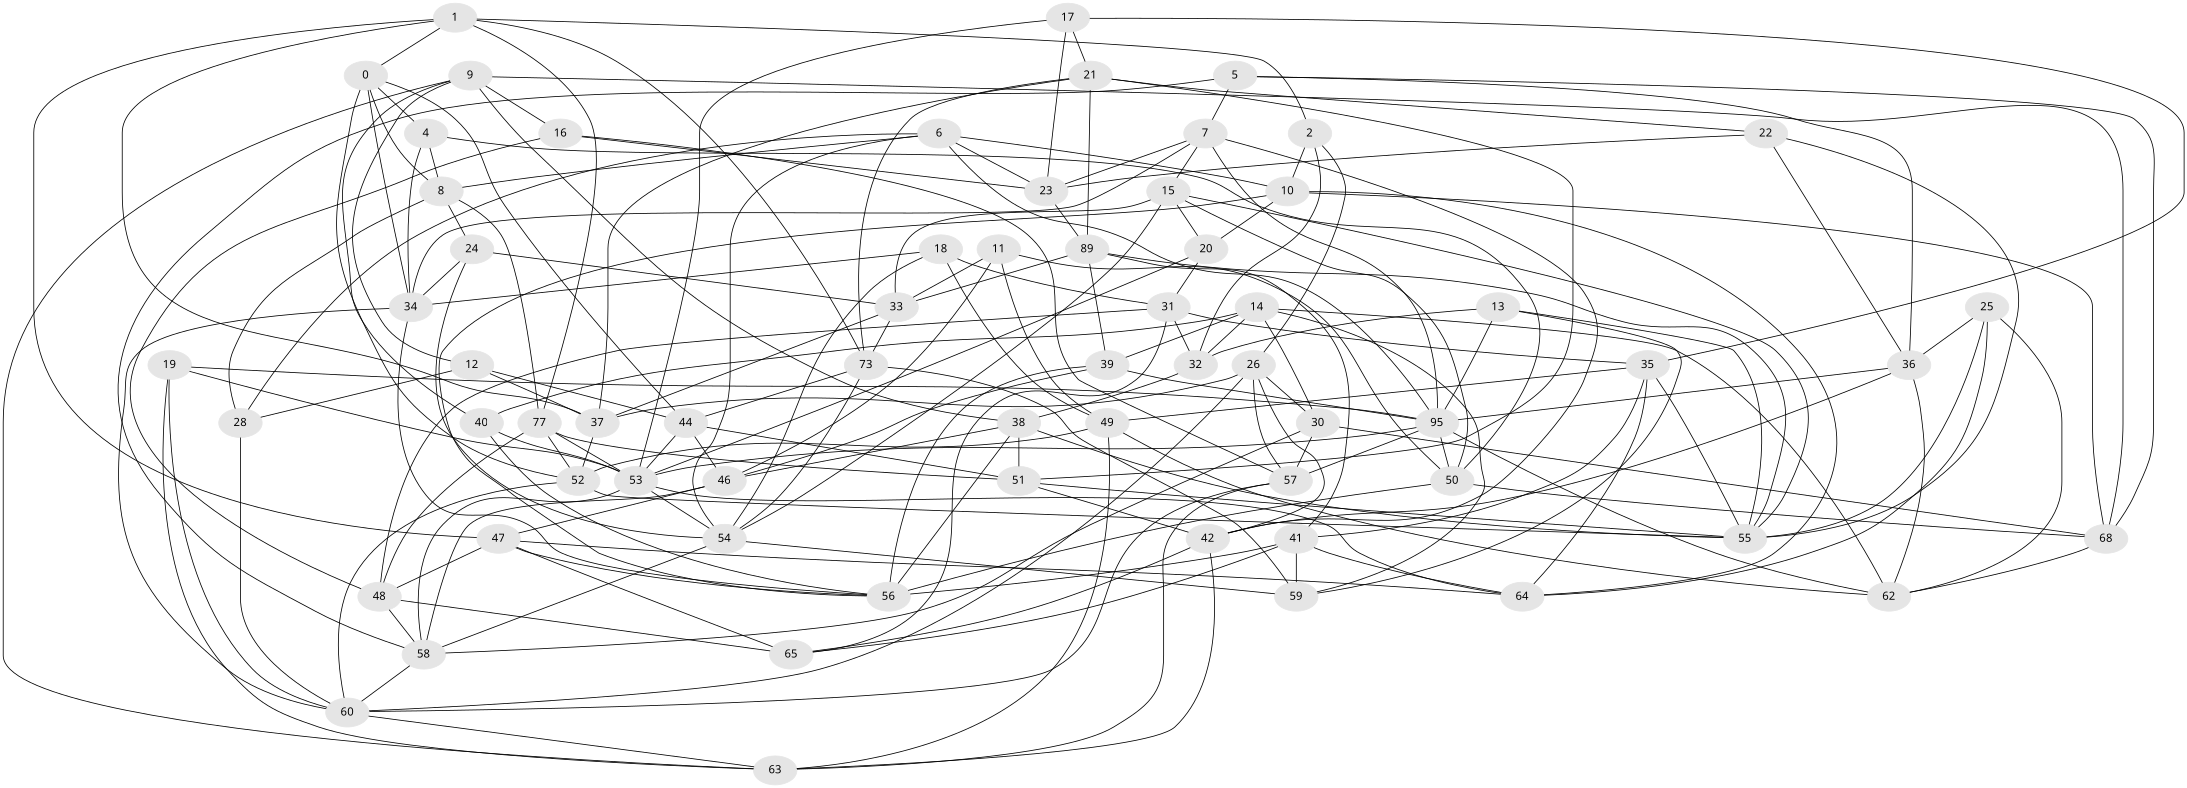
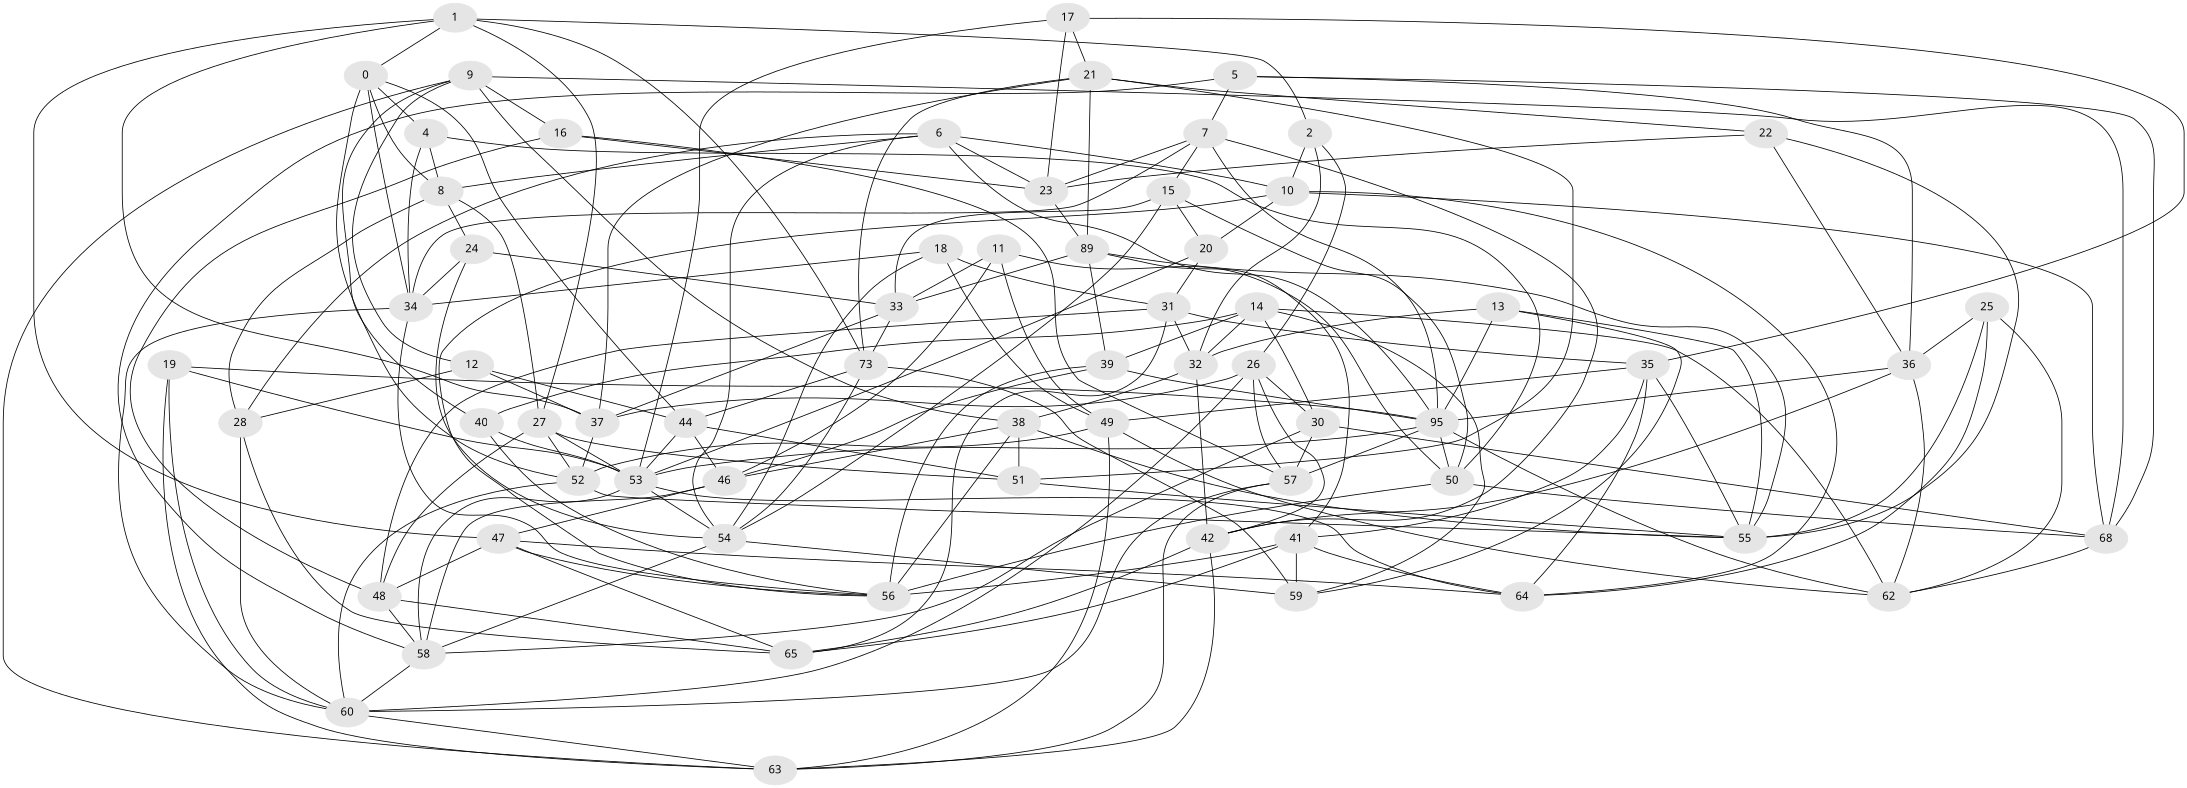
edge "15" -- "55": removed
node "77": label "77" -> "27"
edge "51" -- "42": now "32" -- "42"
edge "28" -- "65": added
